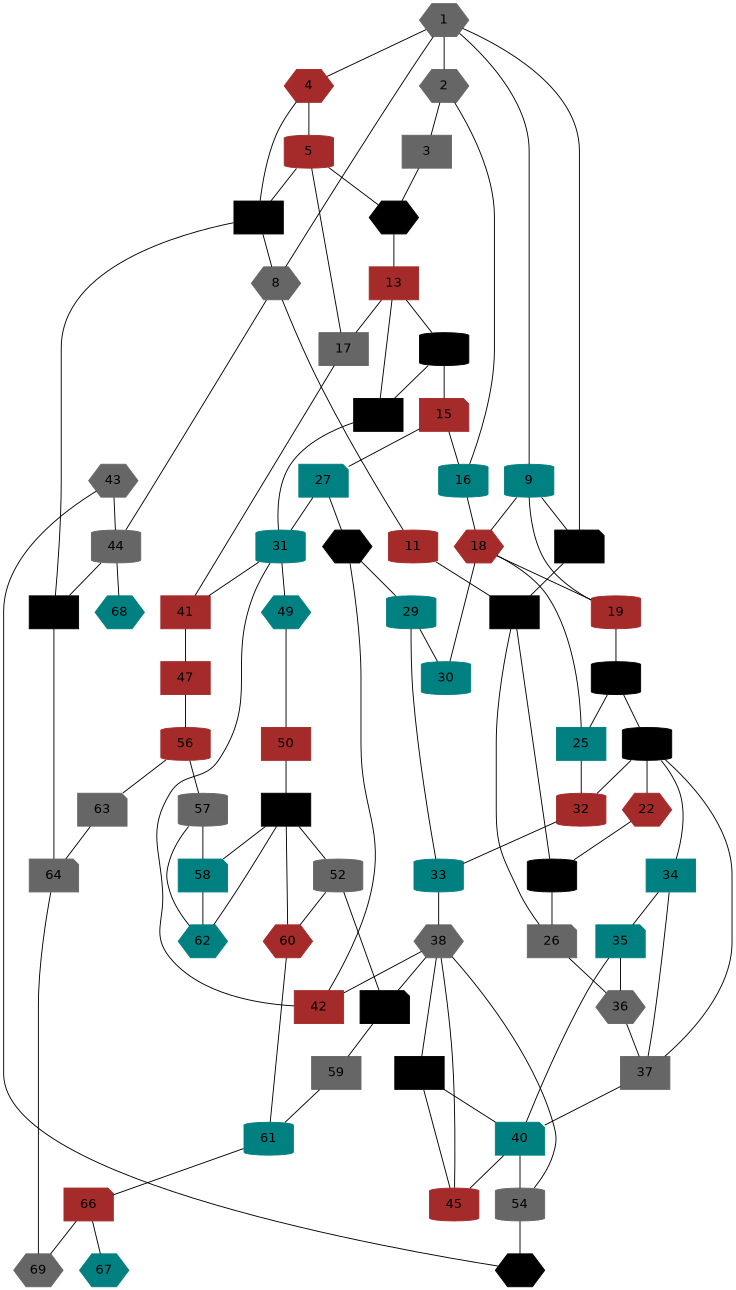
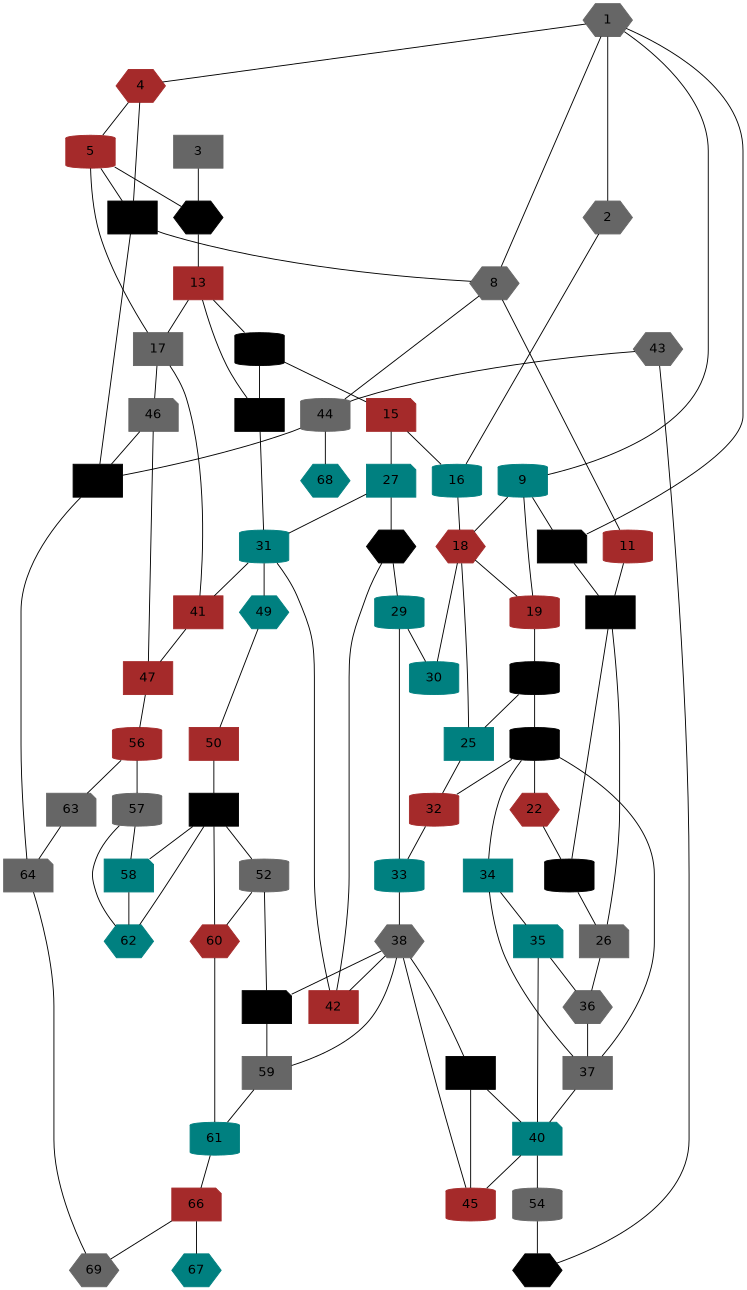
edge "2" -- "3": removed
node "46": added
edge "38" -- "54": now "38" -- "59"
